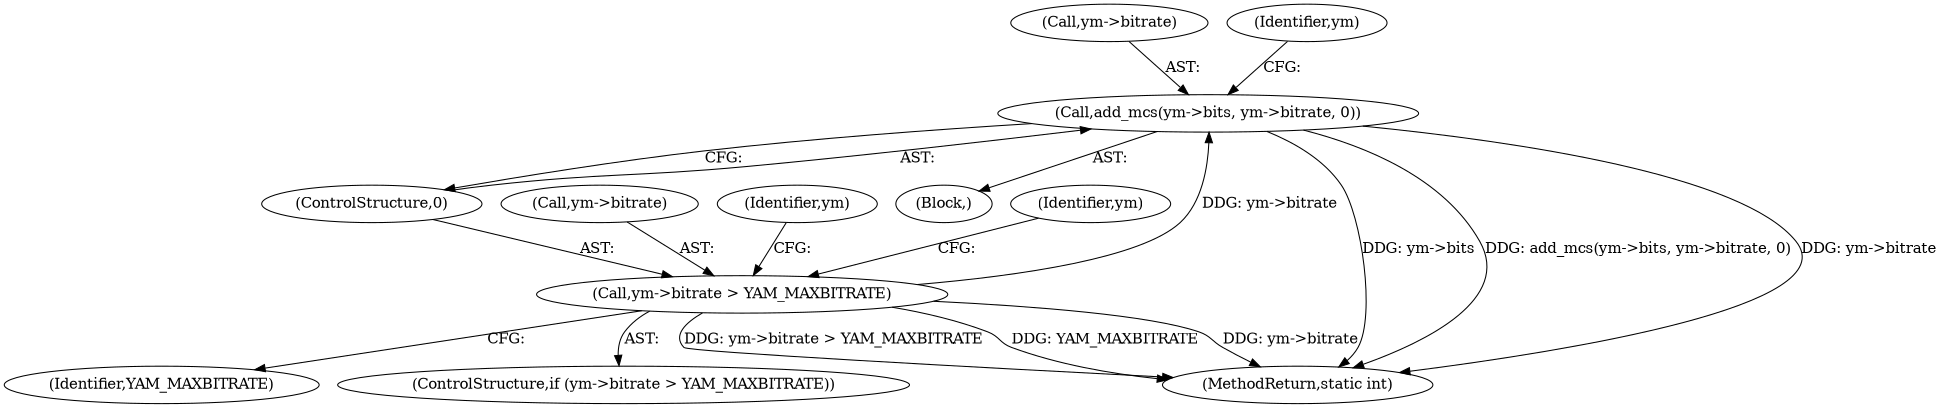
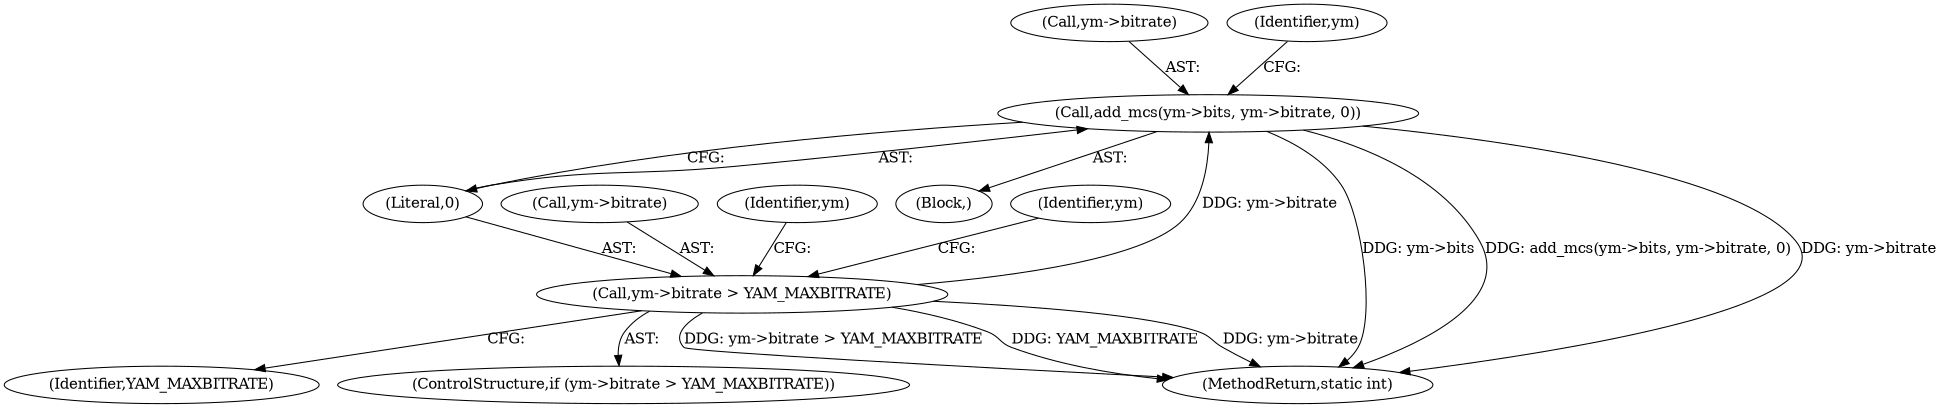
node "(ControlStructure,0)": label "(ControlStructure,0)" -> "(Literal,0)"
